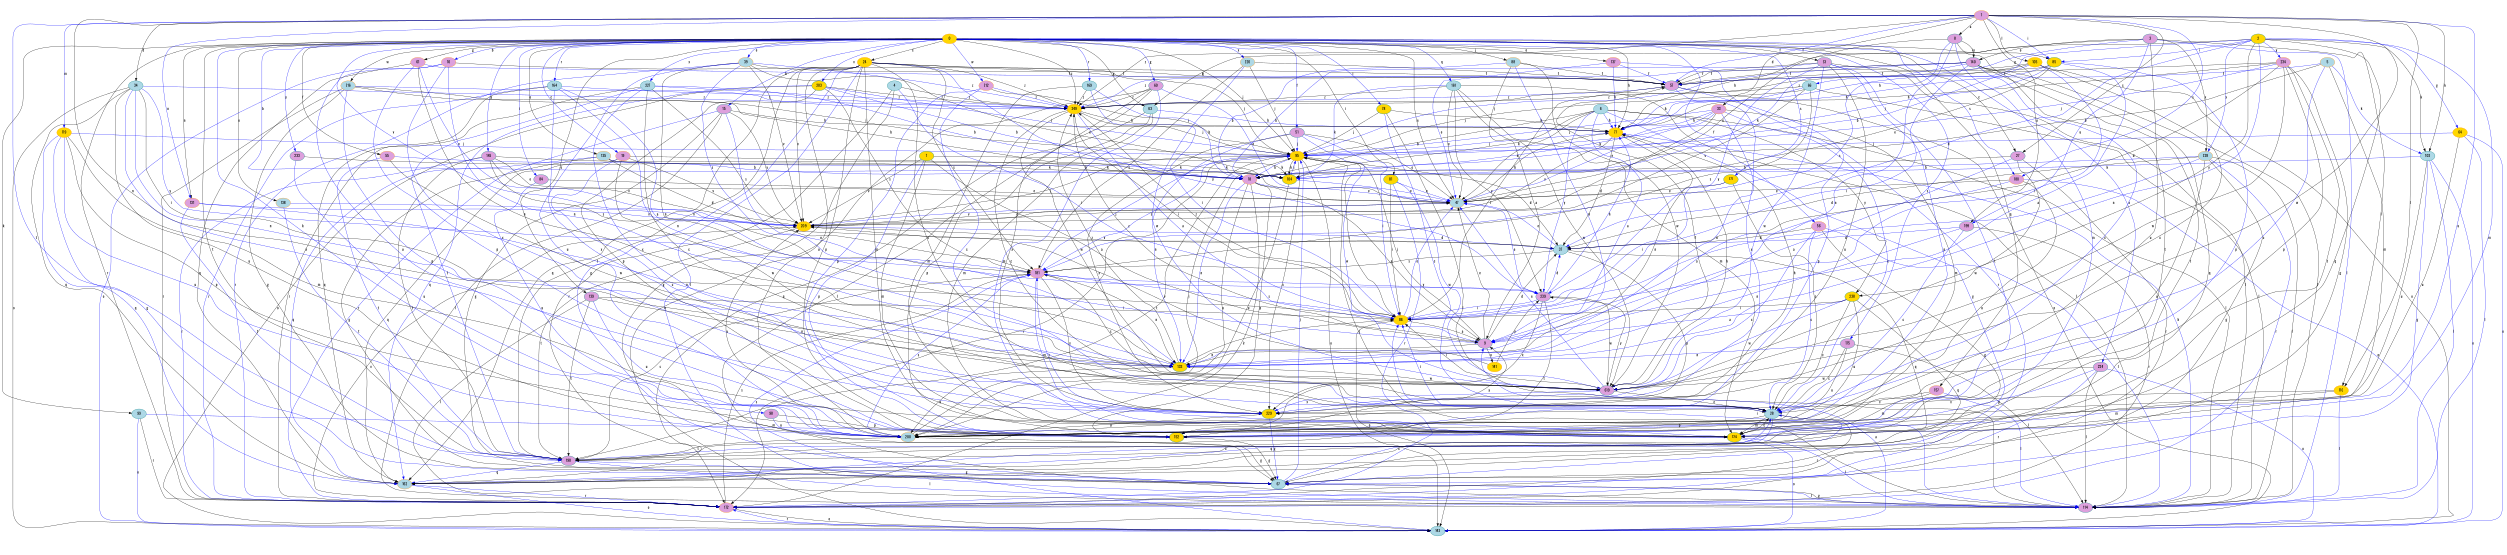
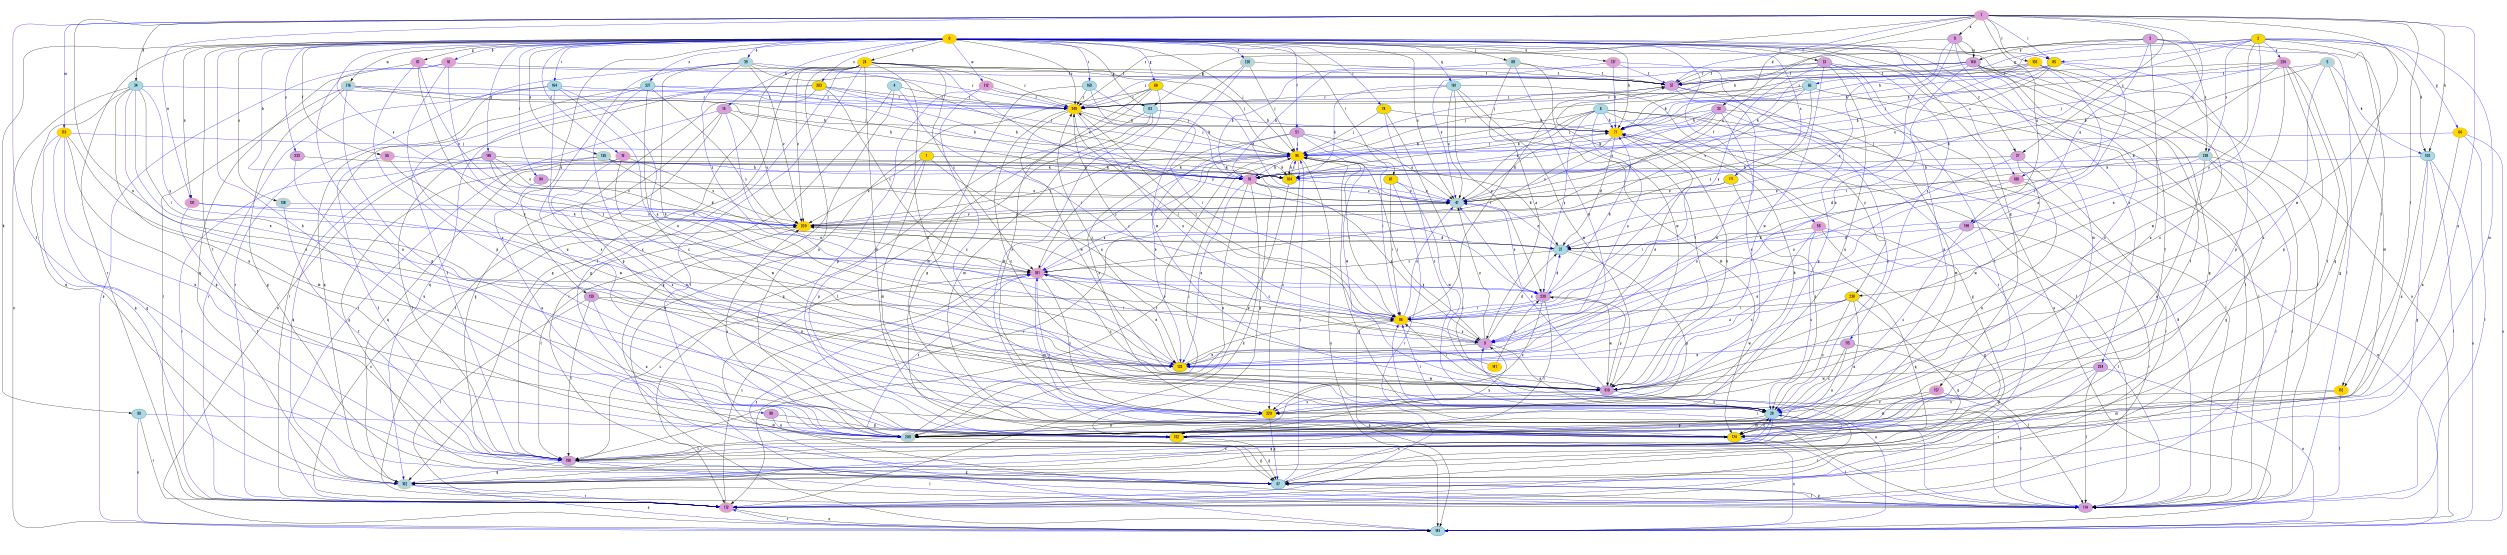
node "60": fillcolor plum -> gold
node "33": color darkorange -> teal
edge "9" -> "141": now "9" -> "28"
edge "133" -> "200": removed, label "u"
edge "24" -> "152": removed, label "p"
edge "6" -> "67": color blue -> black
